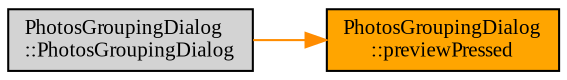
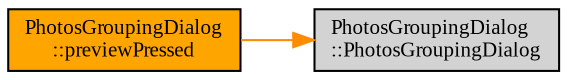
edge "PhotosGroupingDialog ::PhotosGroupingDialog" -> "PhotosGroupingDialog ::previewPressed": reversed
